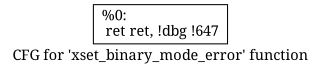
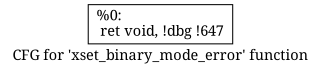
node "%0:": text "ret ret, !dbg !647" -> "ret void, !dbg !647"
